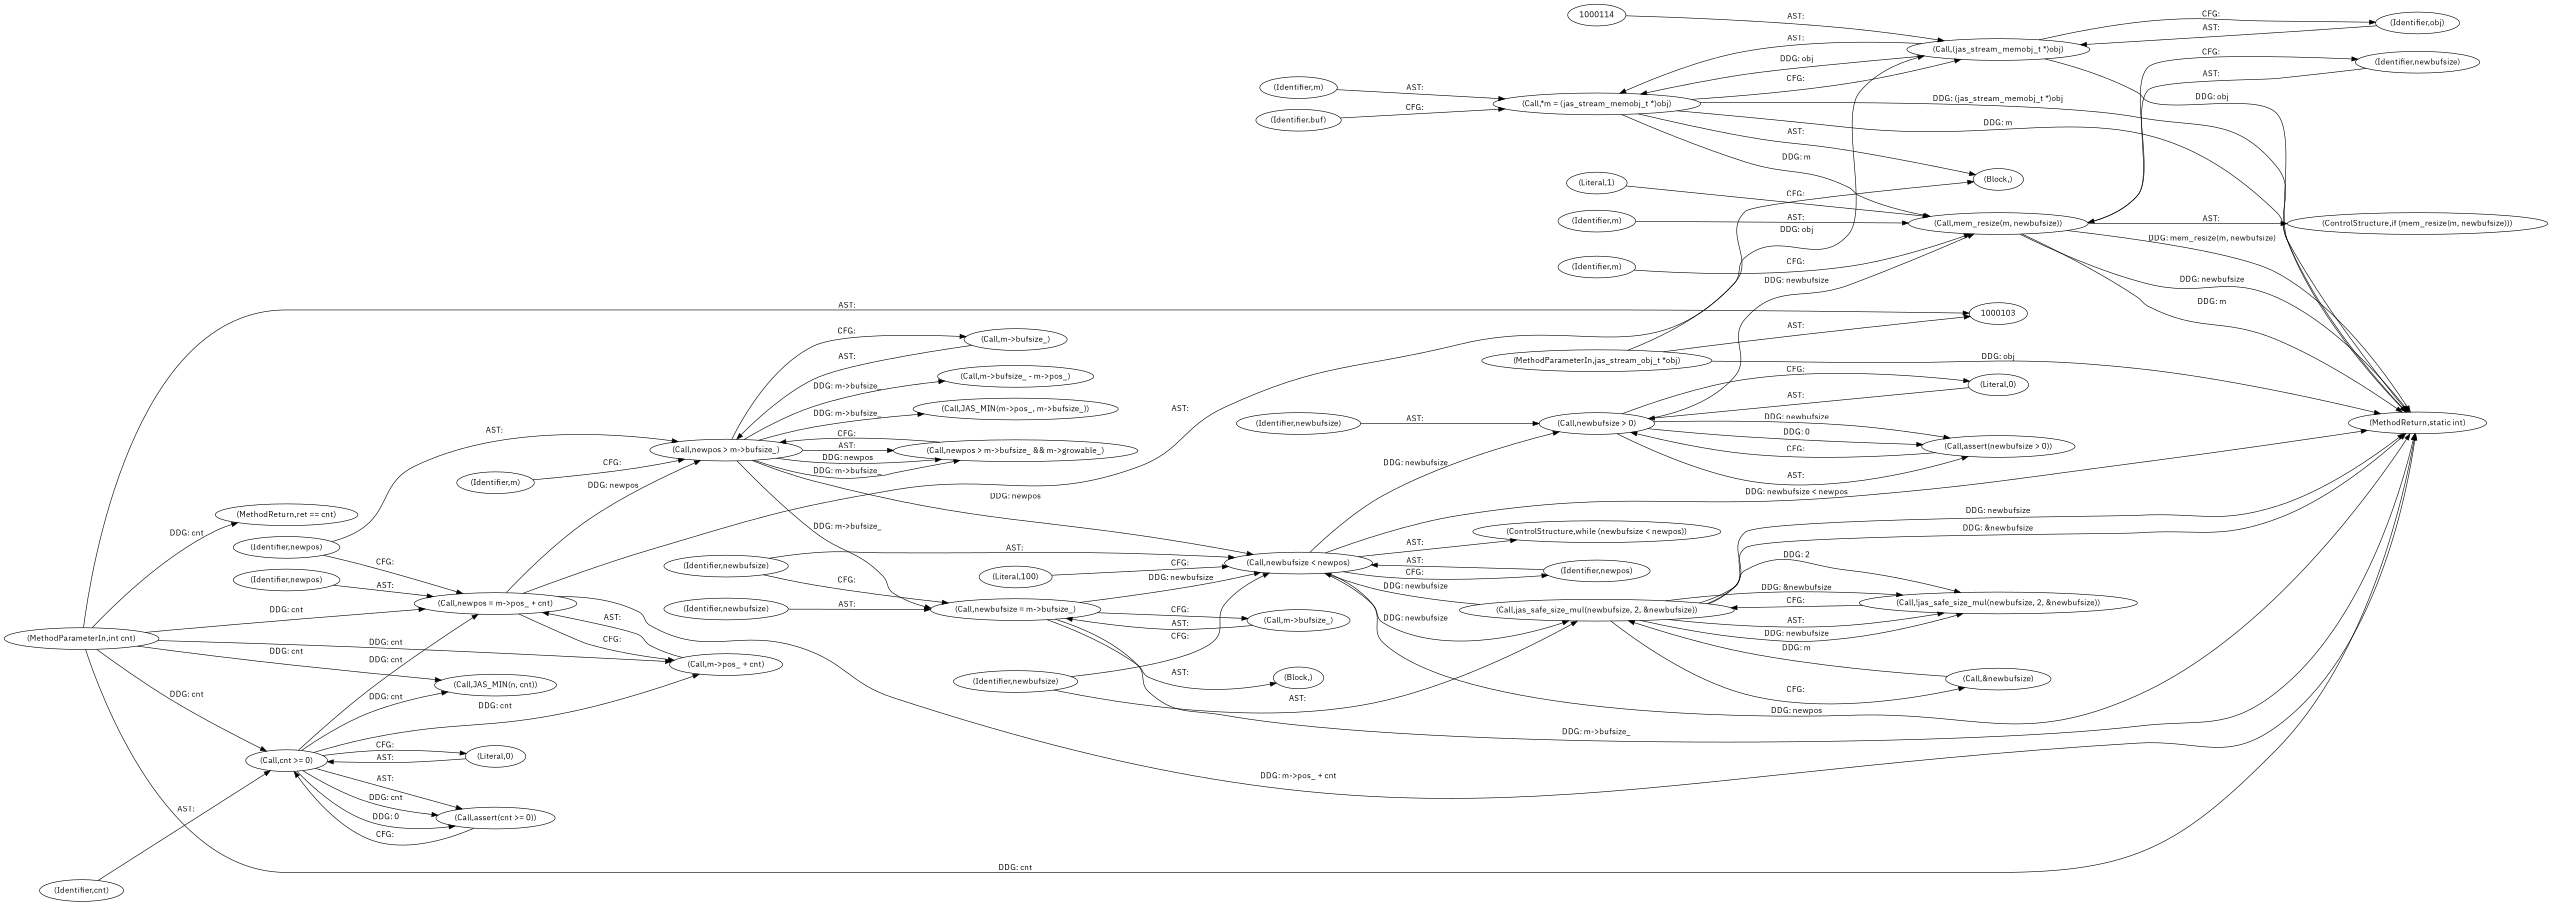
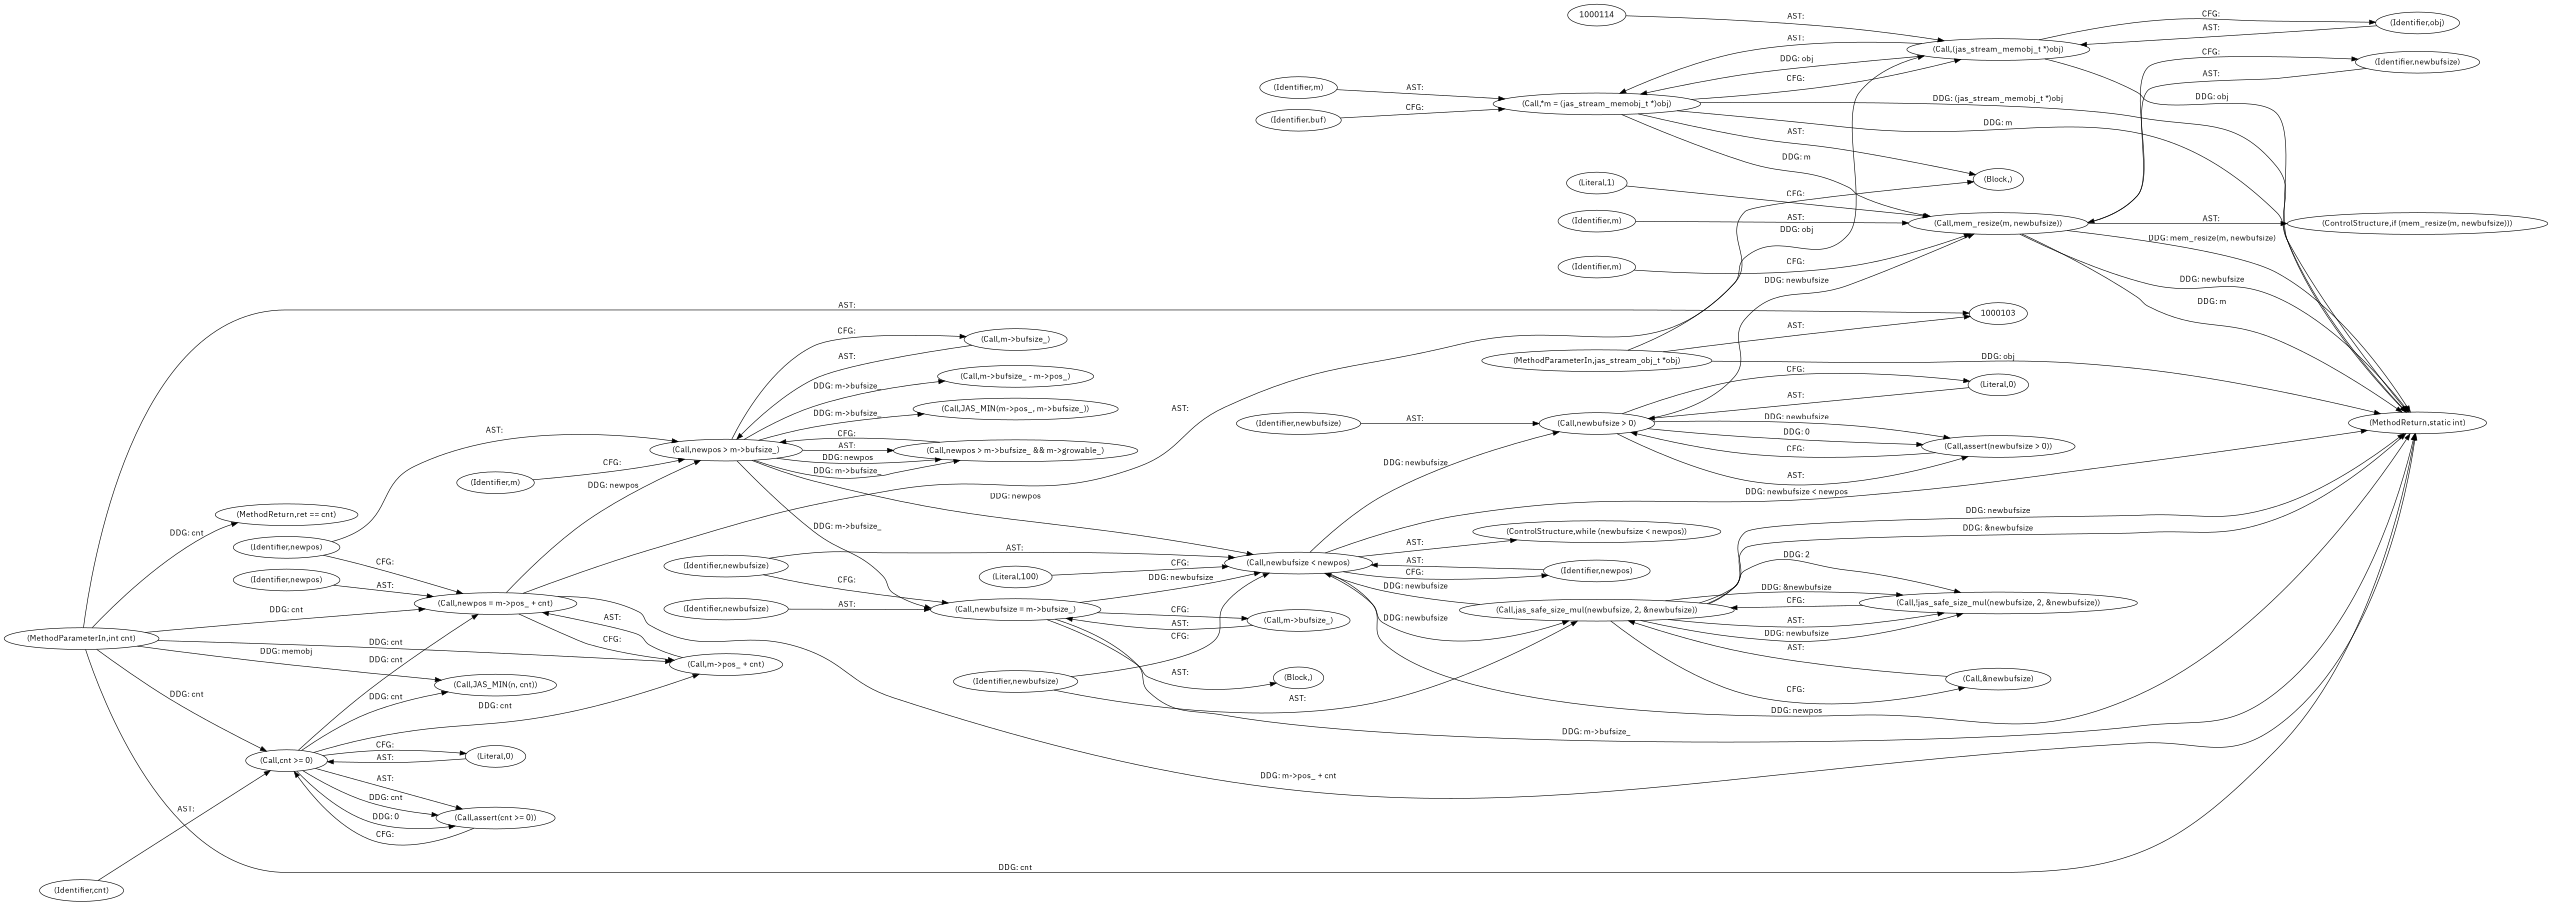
edge "(Call,&newbufsize)" -> "(Call,jas_safe_size_mul(newbufsize, 2, &newbufsize))": label "DDG: m" -> "AST: "
edge "(MethodParameterIn,int cnt)" -> "(Call,JAS_MIN(n, cnt))": label "DDG: cnt" -> "DDG: memobj"
